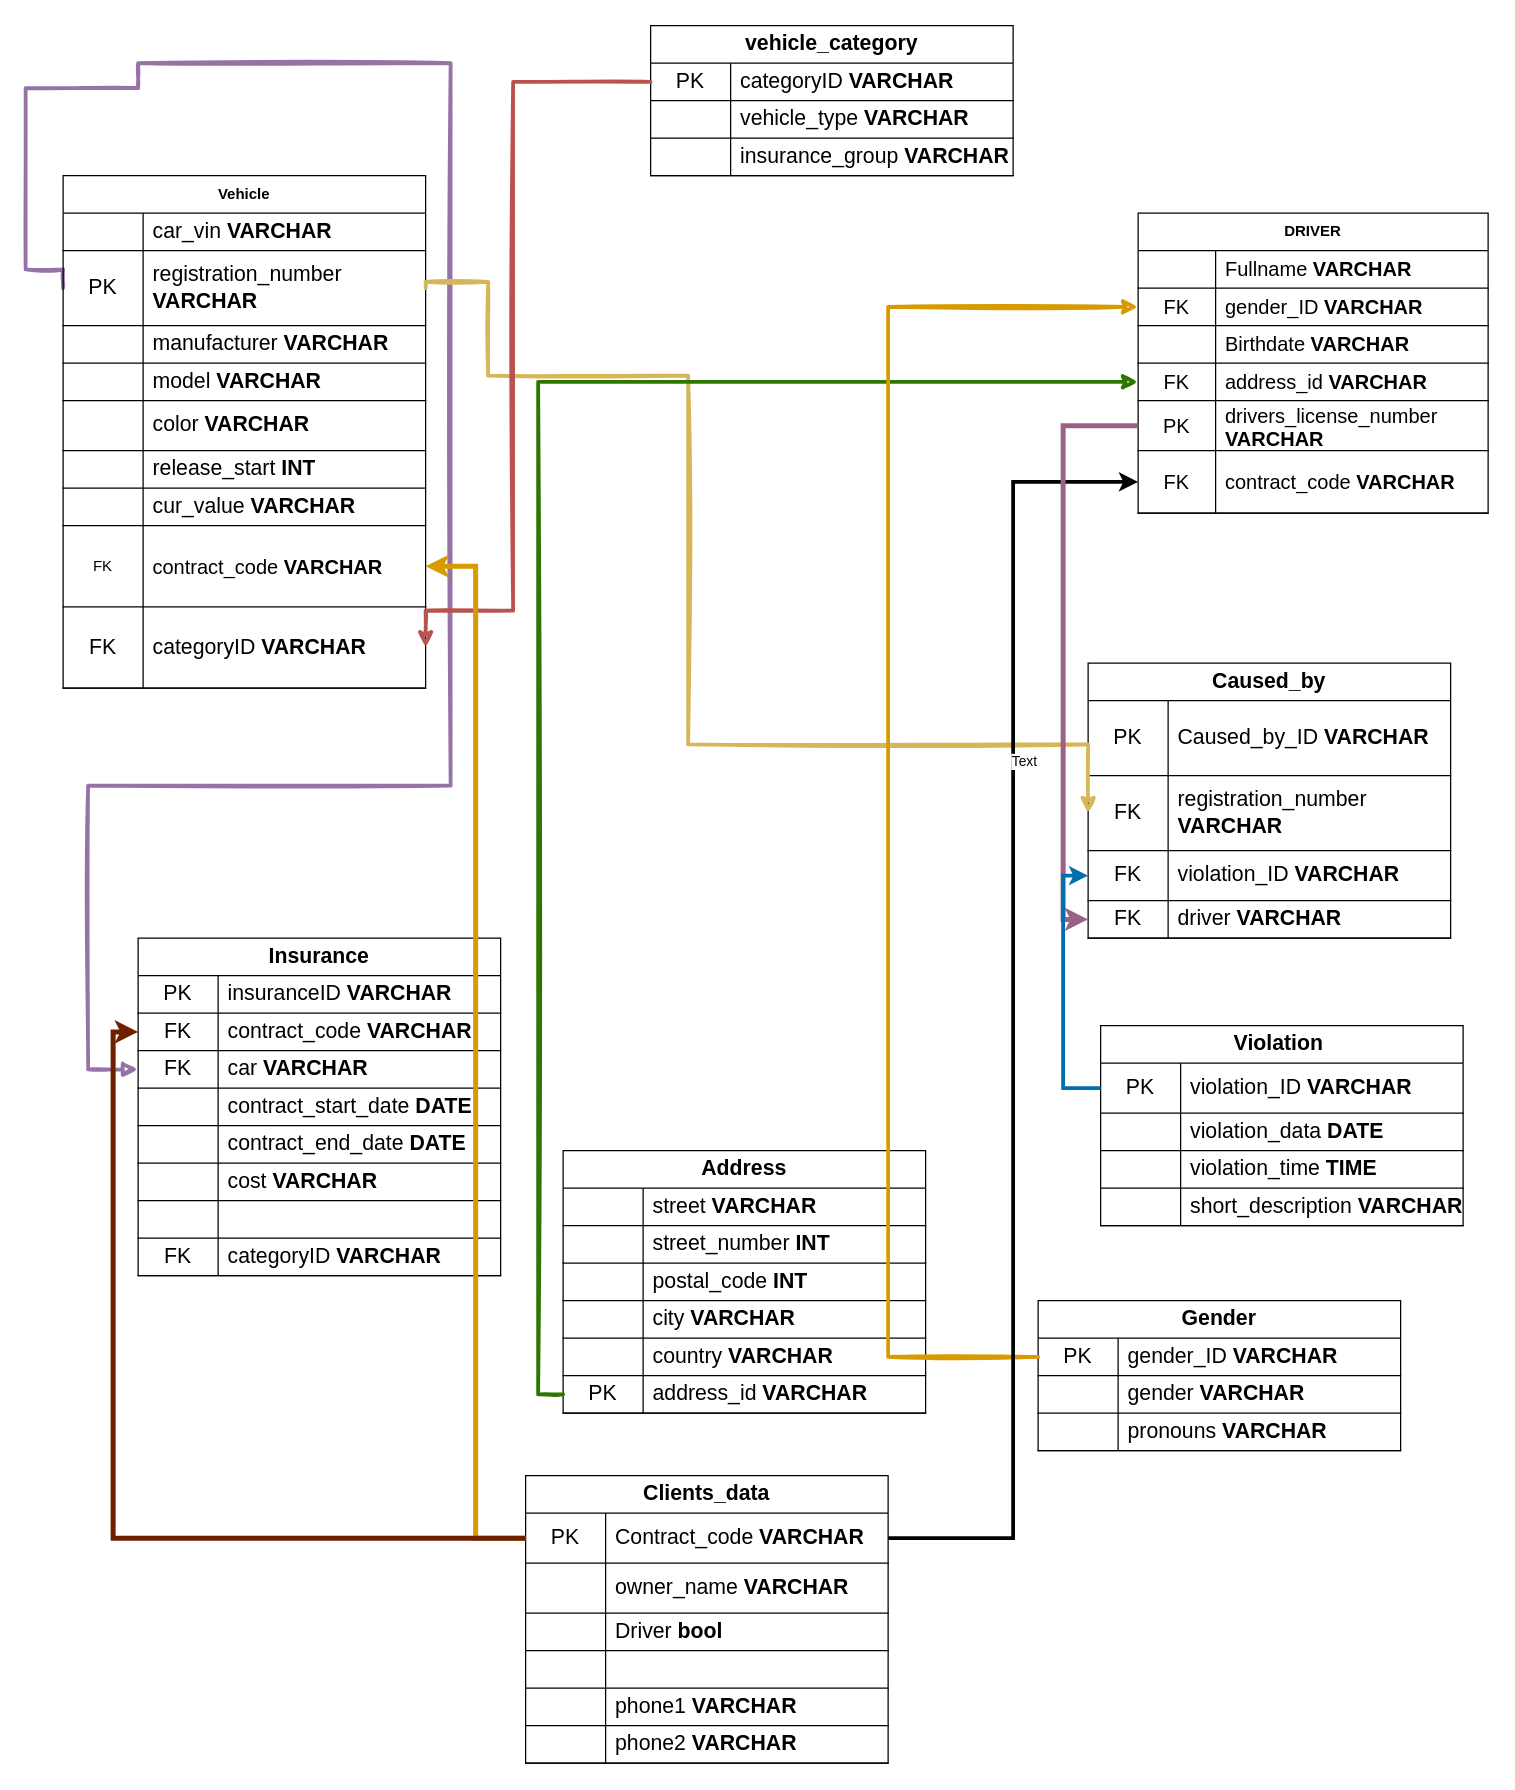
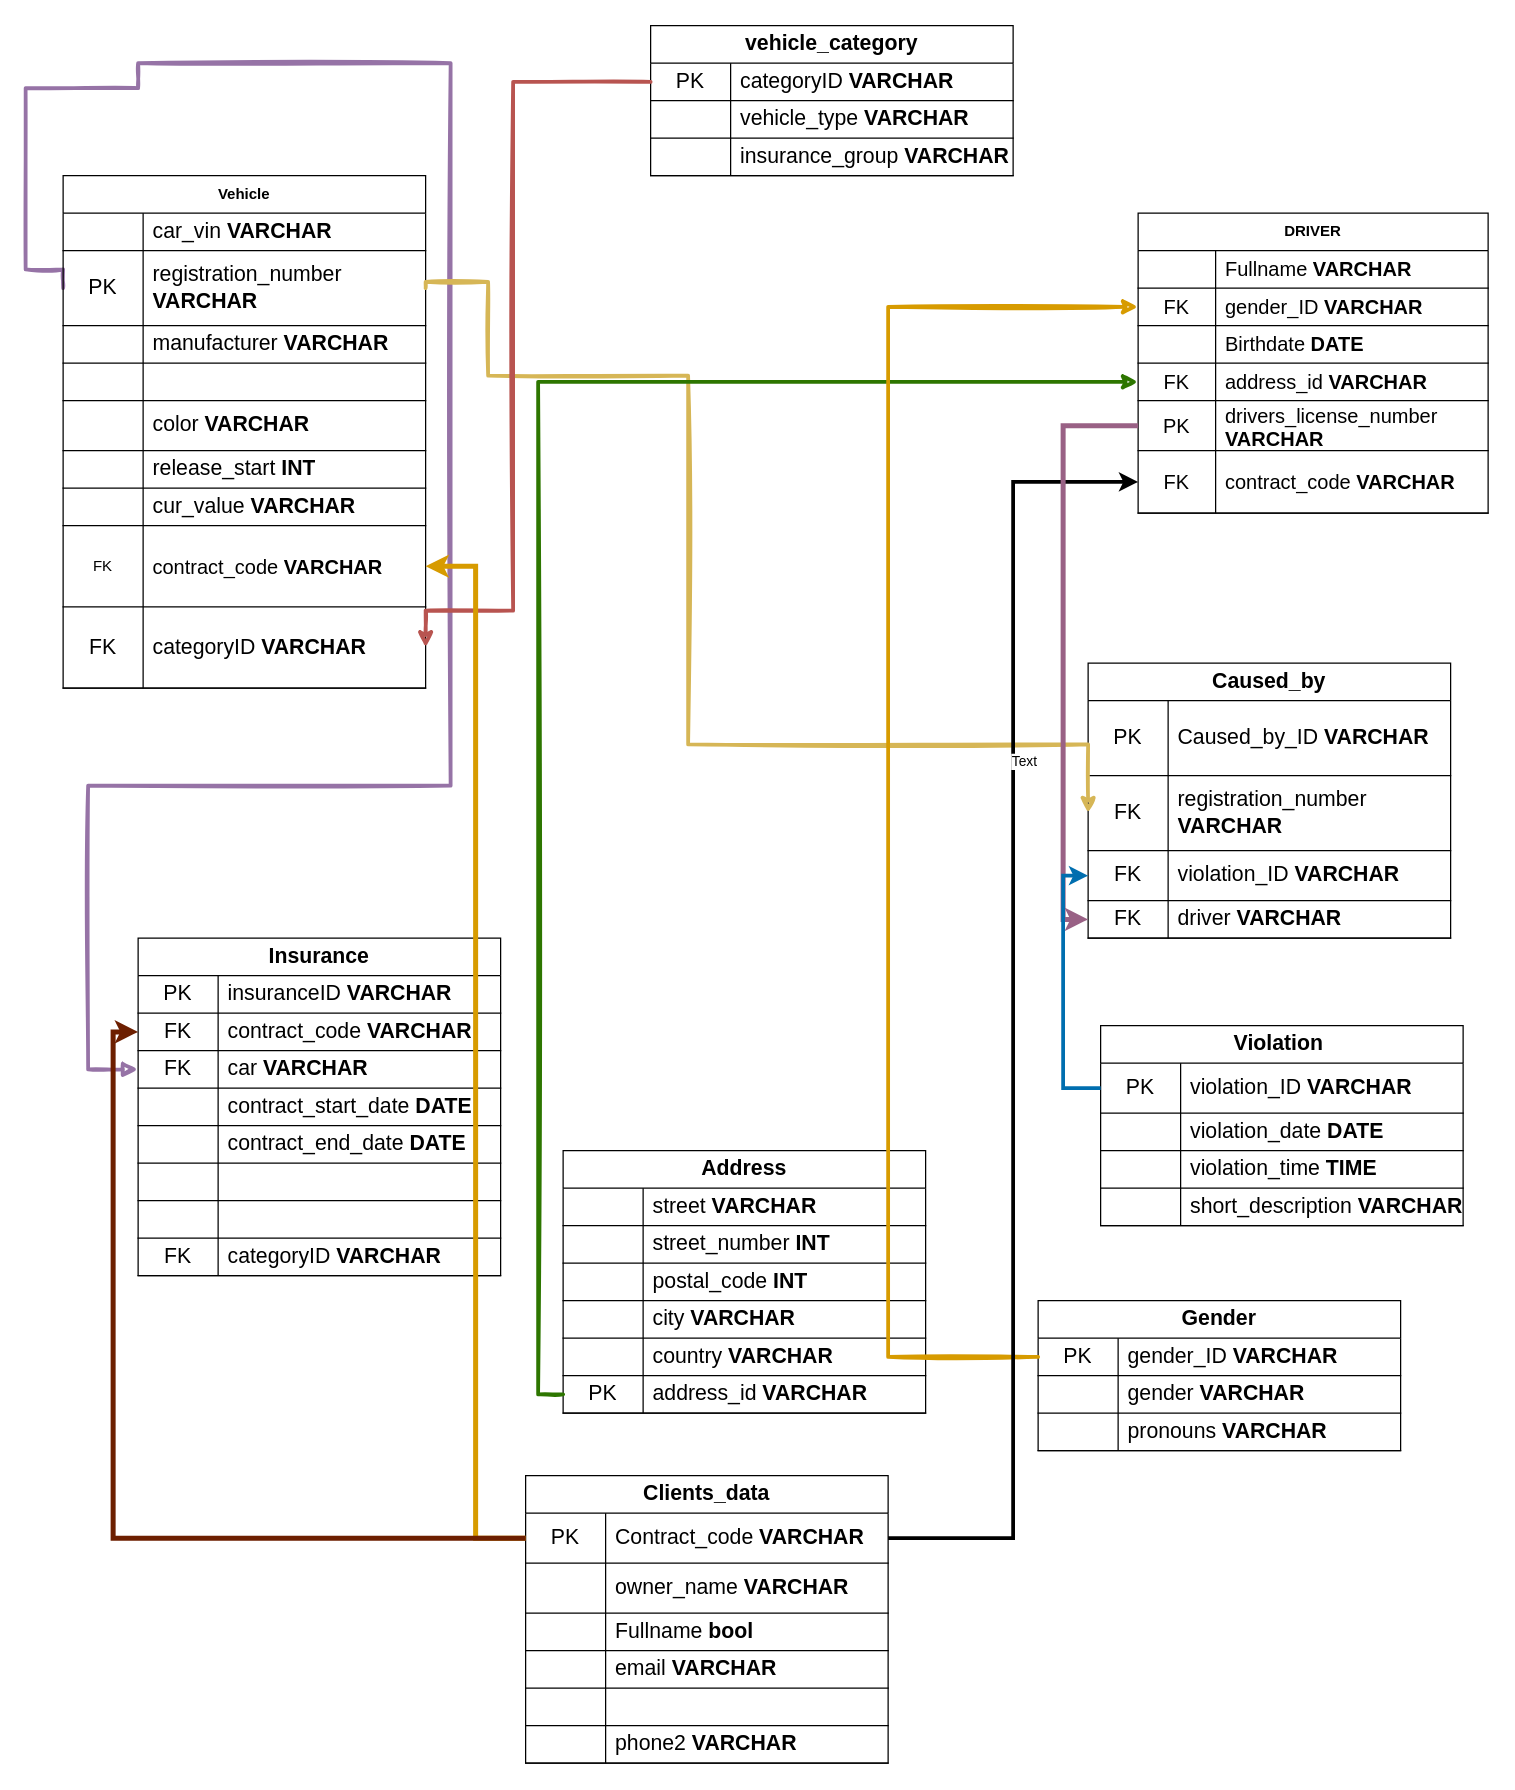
node "Birthdate VARCHAR": label "Birthdate VARCHAR" -> "Birthdate DATE"
node "model VARCHAR": removed
node "violation_data DATE": label "violation_data DATE" -> "violation_date DATE"
node "cost VARCHAR": removed
node "Driver bool": label "Driver bool" -> "Fullname bool"
node "email VARCHAR": added
node "phone1 VARCHAR": removed
